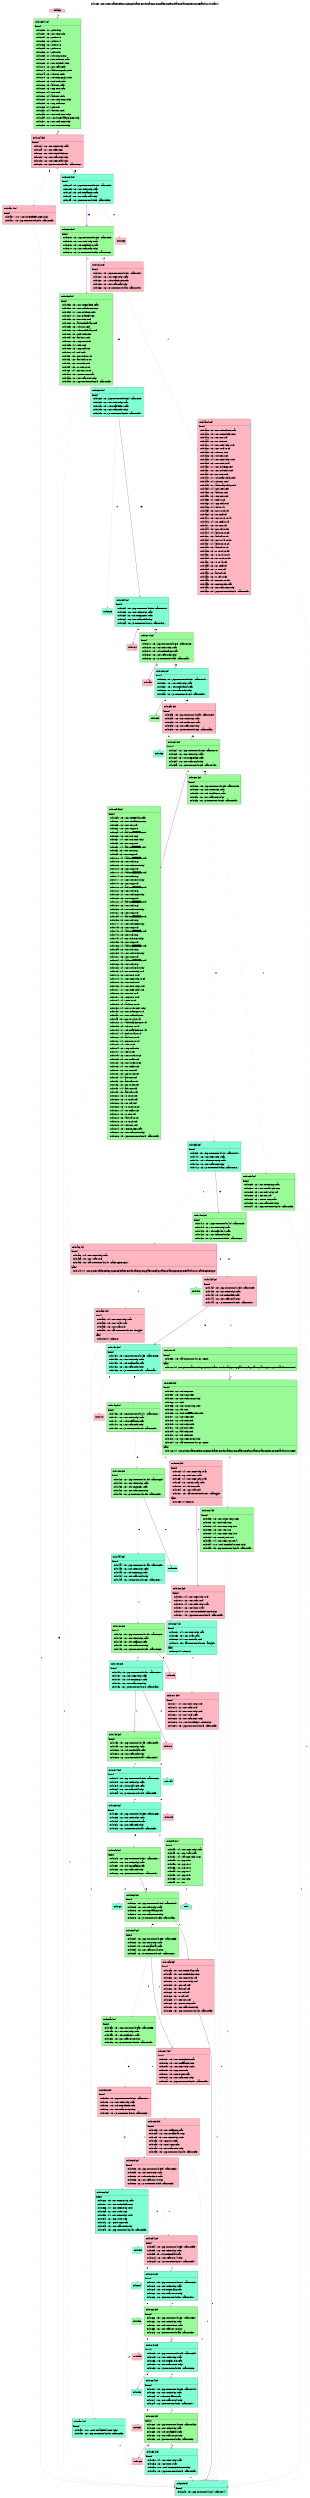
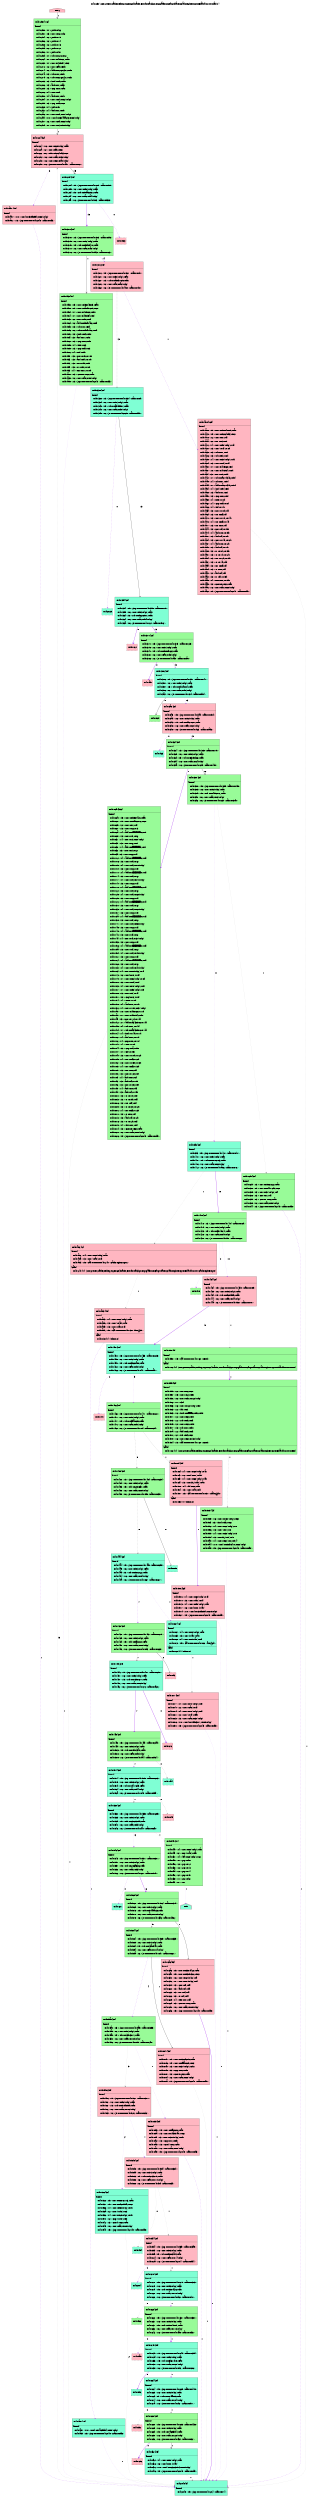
node "Desktop": label "Desktop" -> "Entry"
edge "0x401ae1 [15]" -> "0x40169c": now "0x401ae1 [15]" -> "0x40204e [5]"
